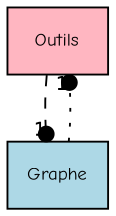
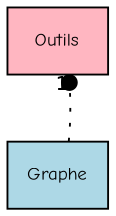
edge "Outils" -> "Graphe": removed
